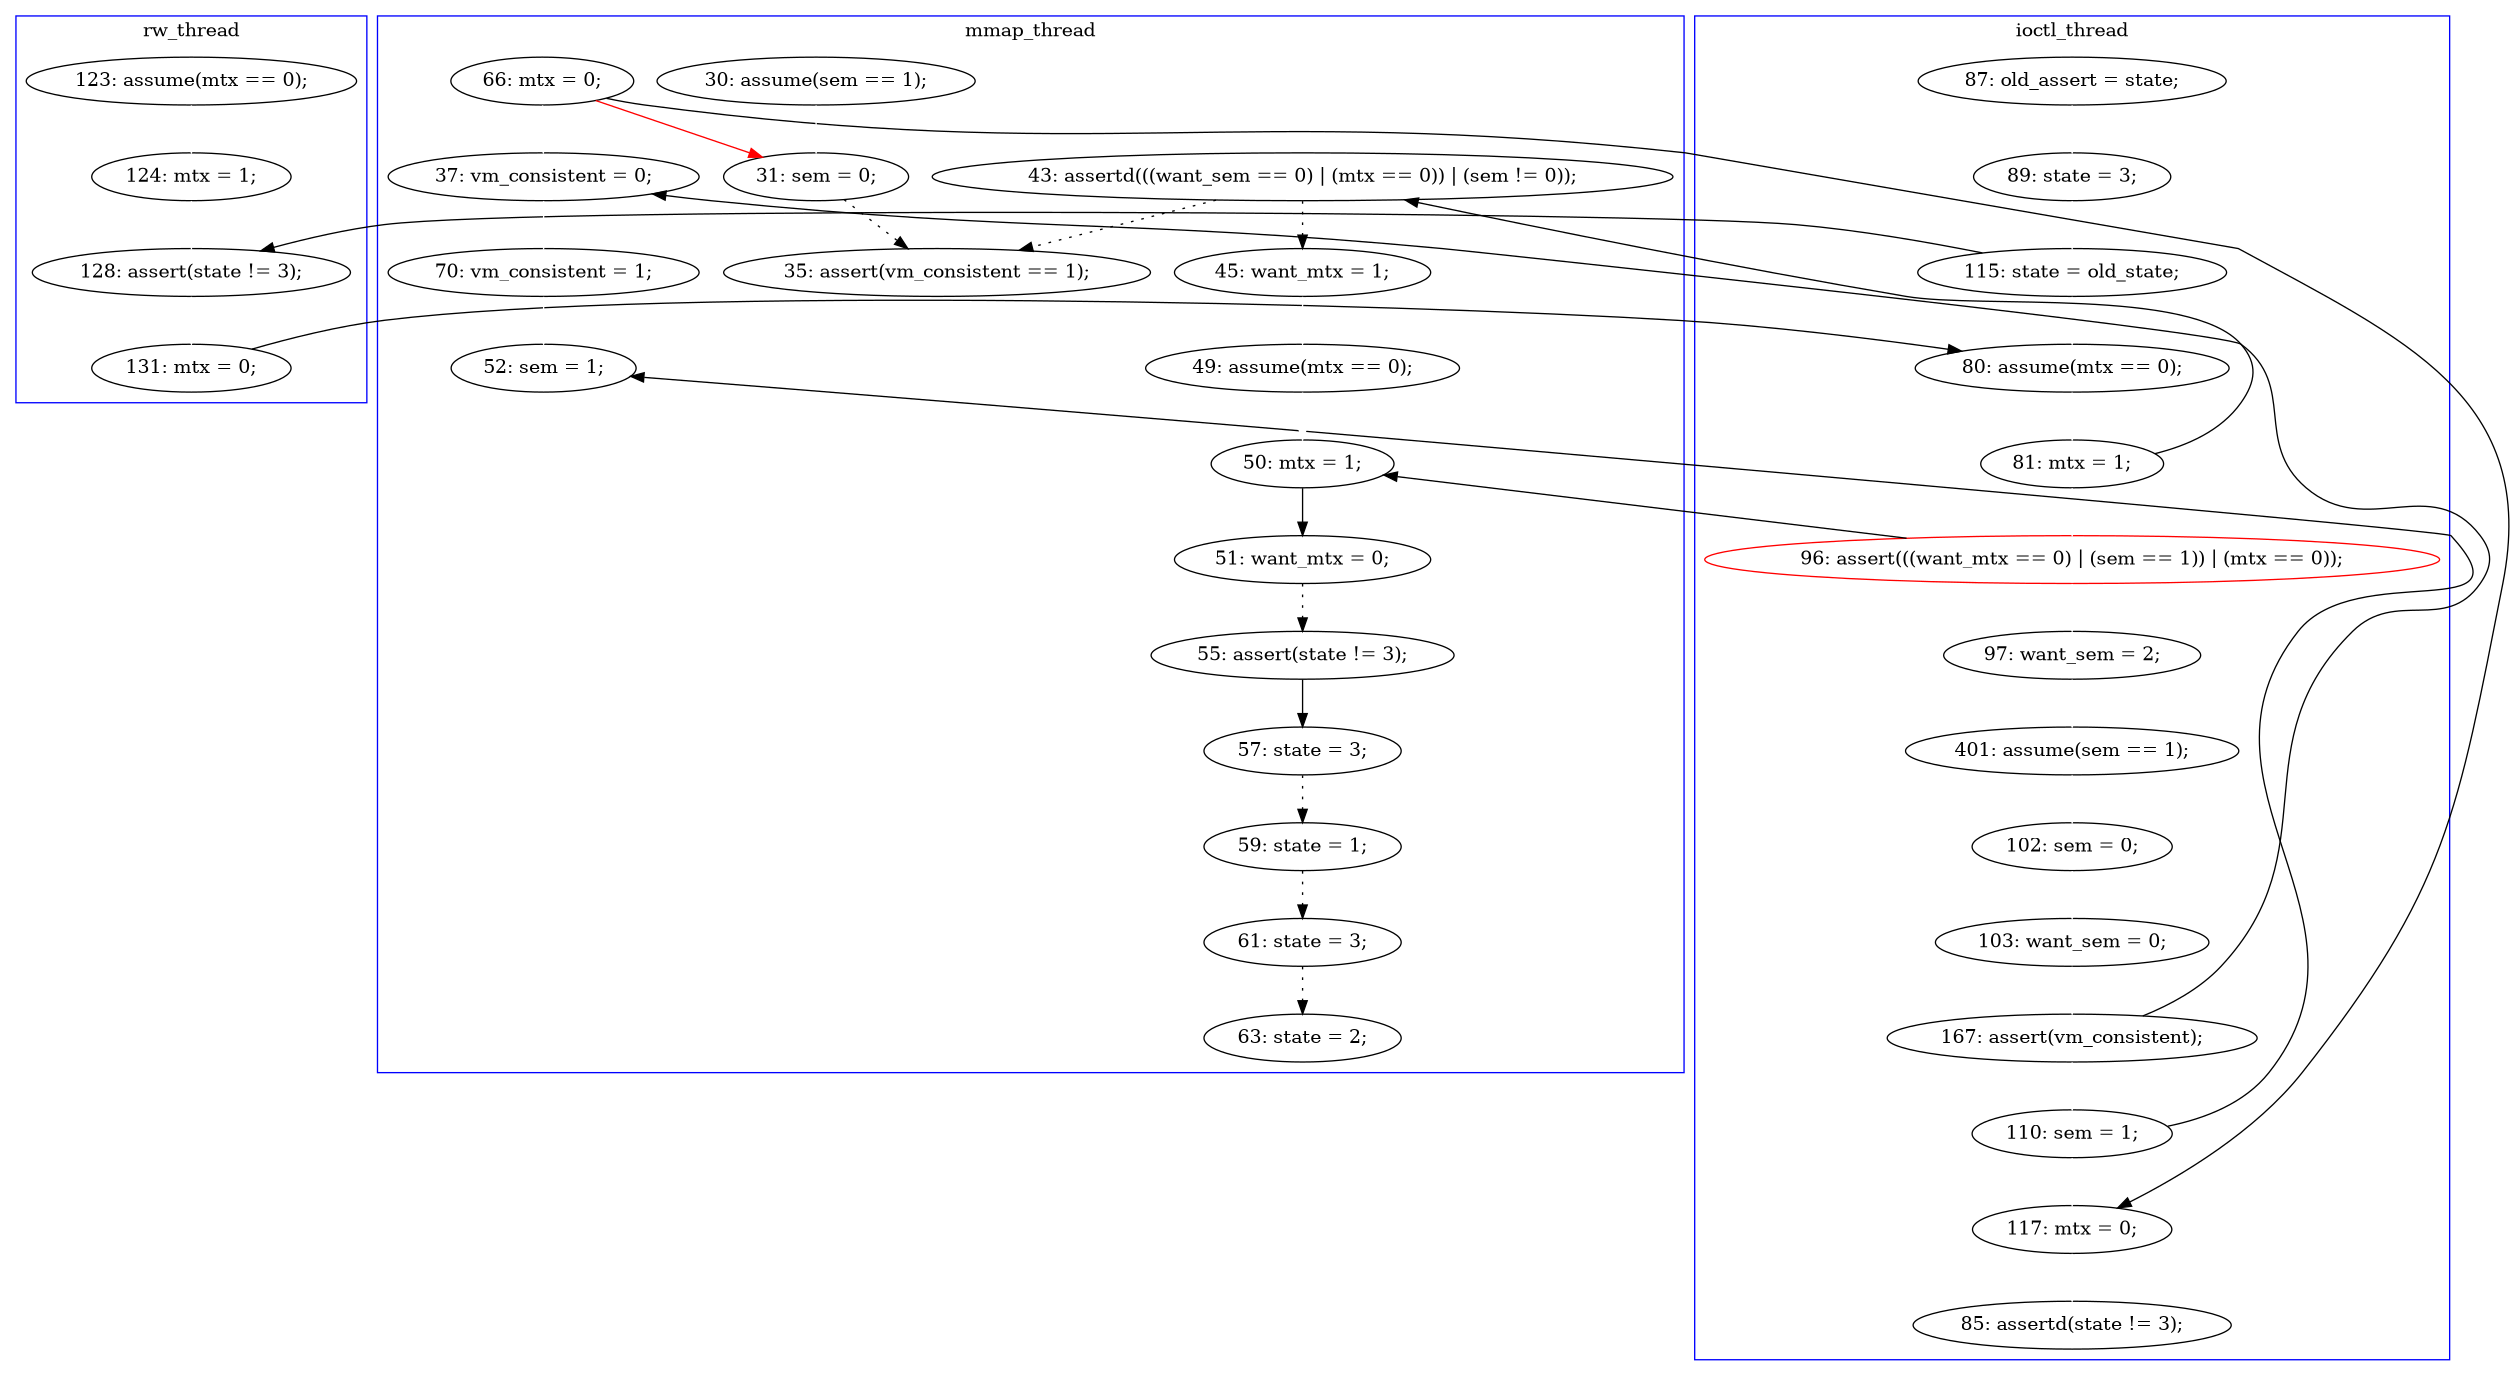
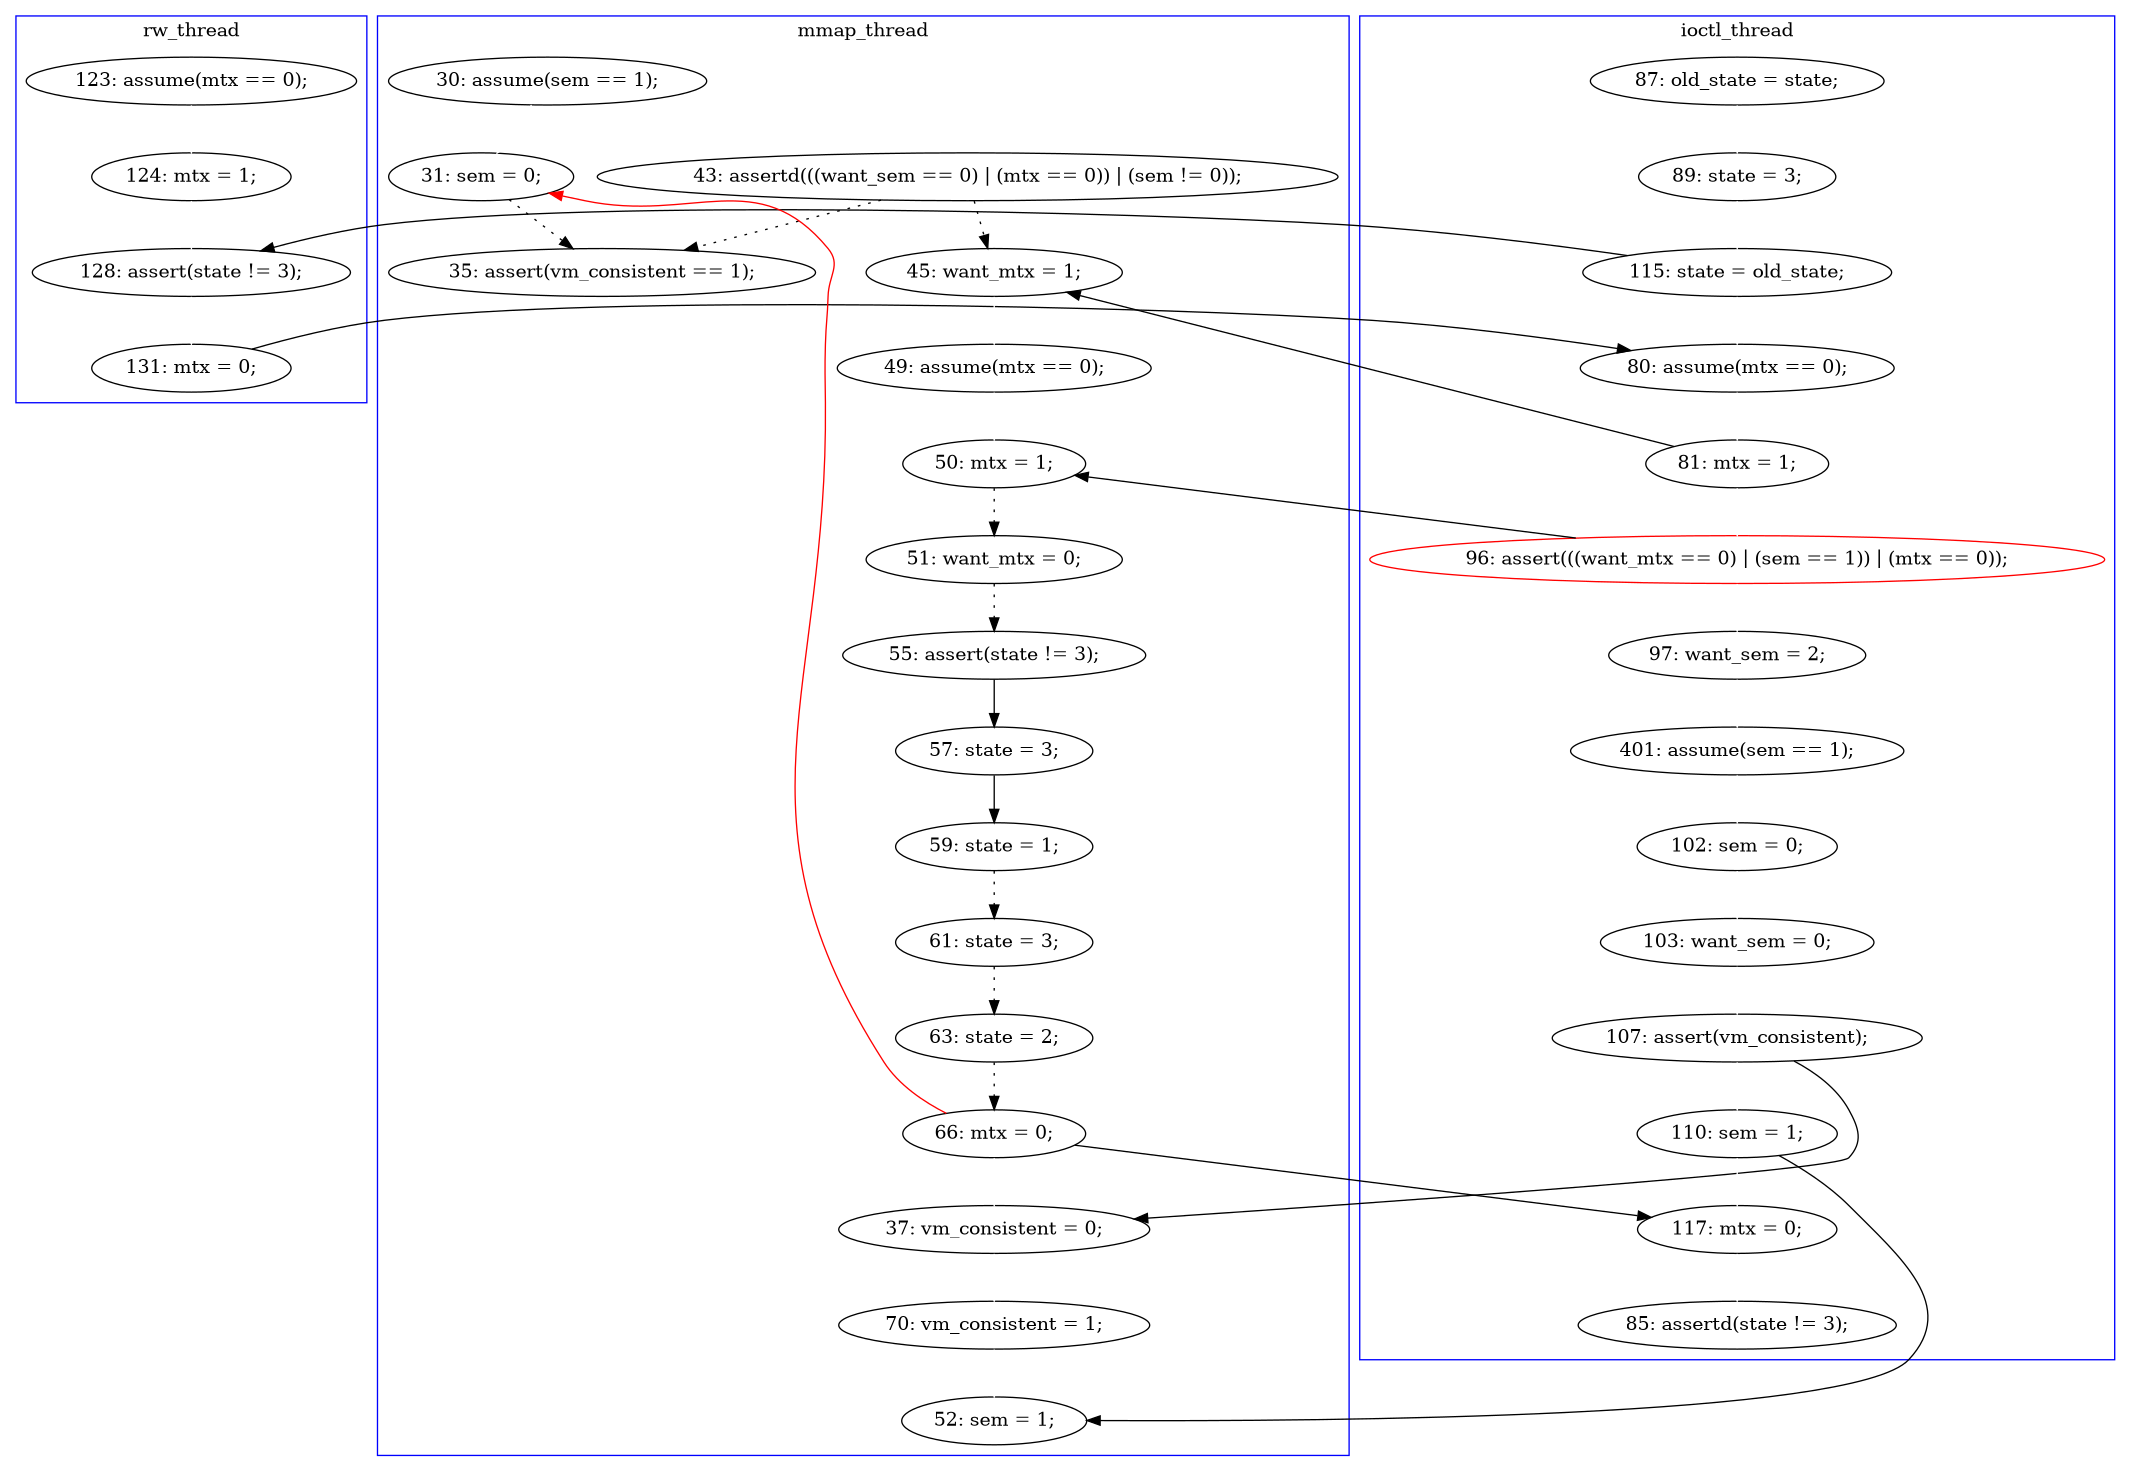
node "87: old_assert = state;": label "87: old_assert = state;" -> "87: old_state = state;"
edge "81: mtx = 1;" -> "43: assertd(((want_sem == 0) | (mtx == 0)) | (sem != 0));": now "81: mtx = 1;" -> "45: want_mtx = 1;"
edge "50: mtx = 1;" -> "51: want_mtx = 0;": style solid -> dotted
edge "57: state = 3;" -> "59: state = 1;": style dotted -> solid
node "167: assert(vm_consistent);": label "167: assert(vm_consistent);" -> "107: assert(vm_consistent);"
edge "63: state = 2;" -> "66: mtx = 0;": added
